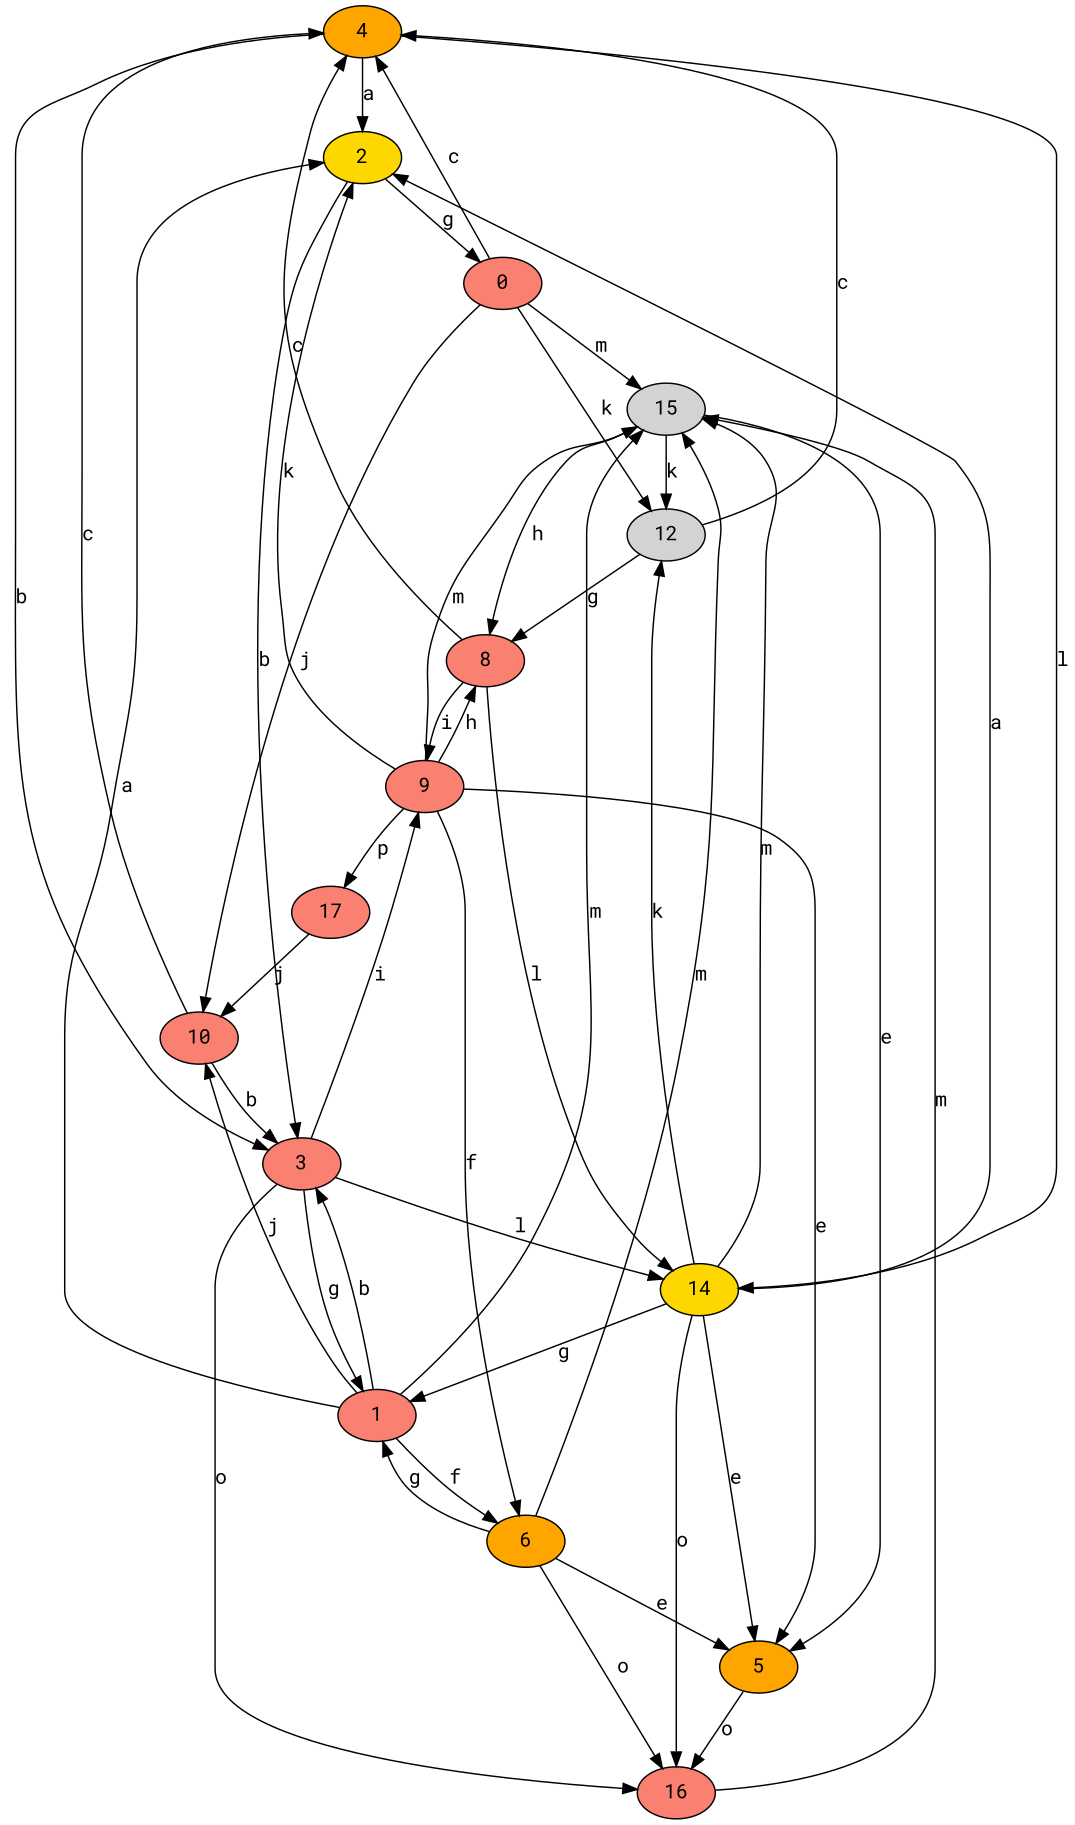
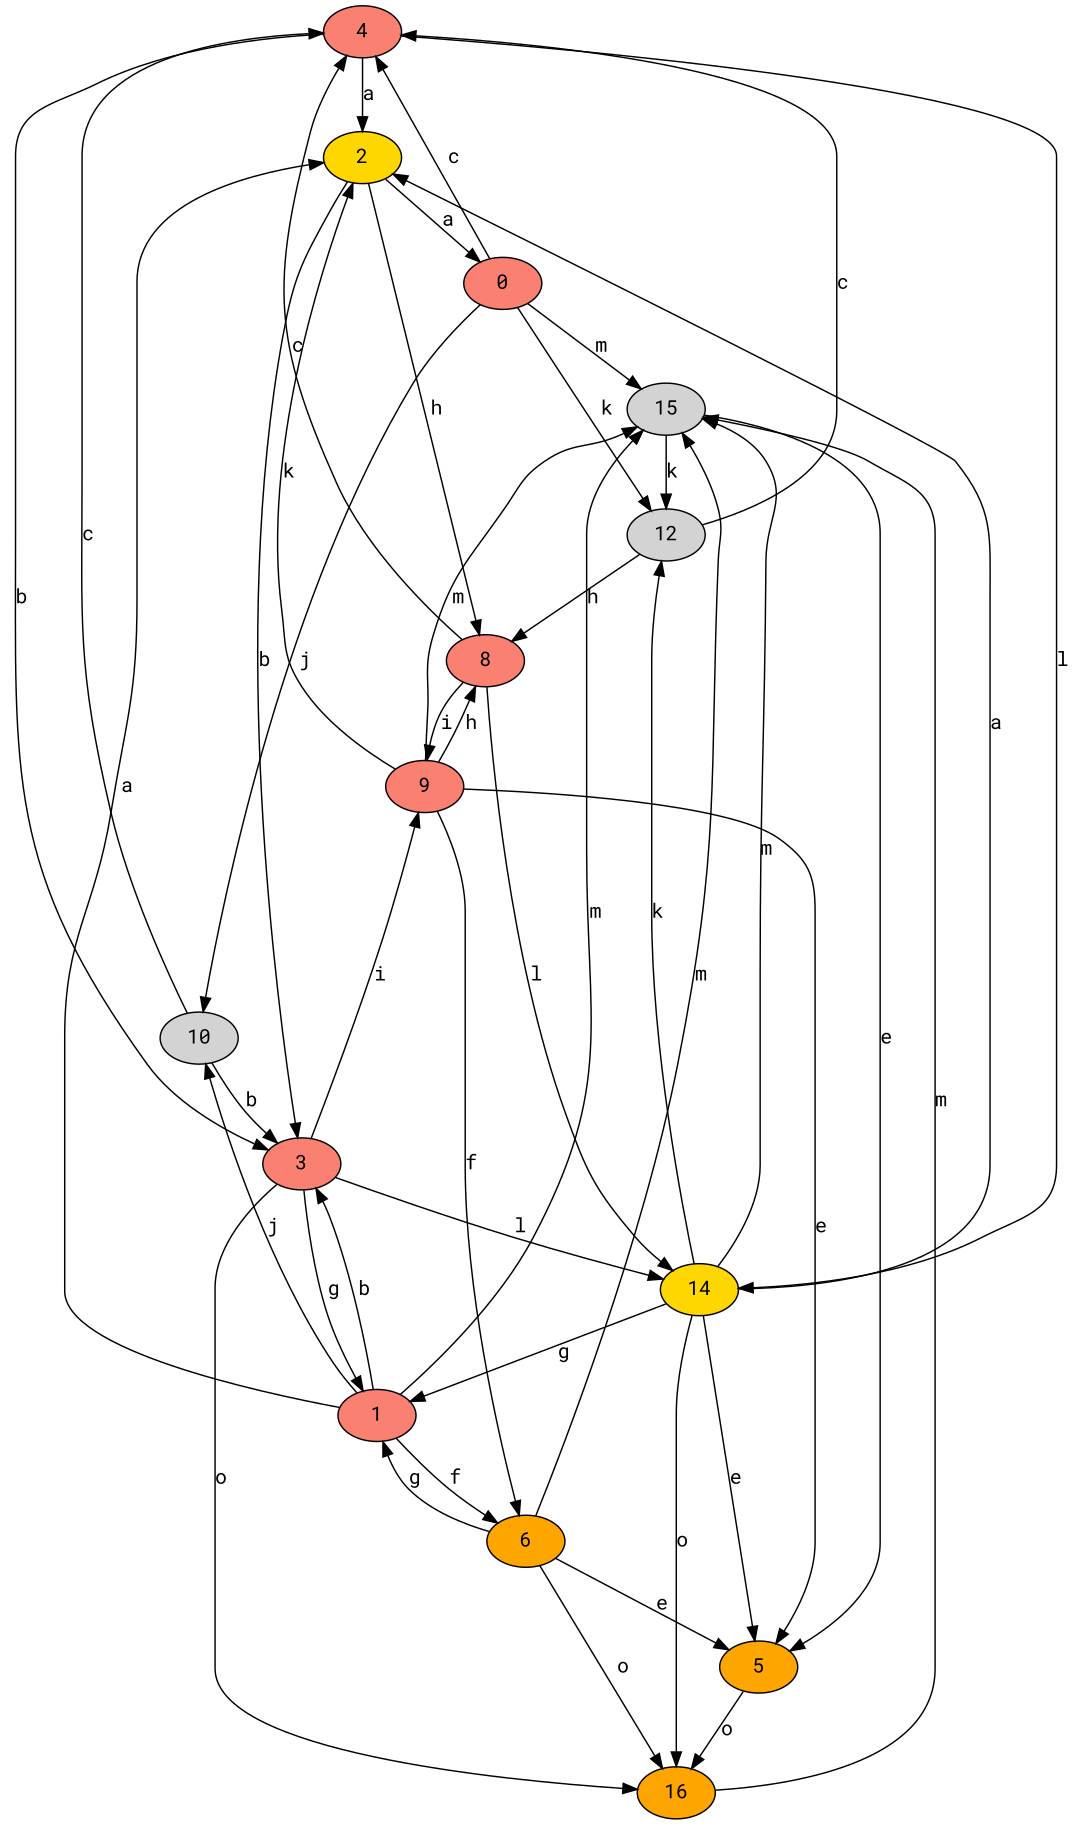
node "4": fillcolor orange -> salmon
edge "2" -> "0": label "g" -> "a"
edge "15" -> "8": now "2" -> "8"
edge "12" -> "8": label "g" -> "h"
node "17": removed
node "10": fillcolor salmon -> lightgrey
node "16": fillcolor salmon -> orange
